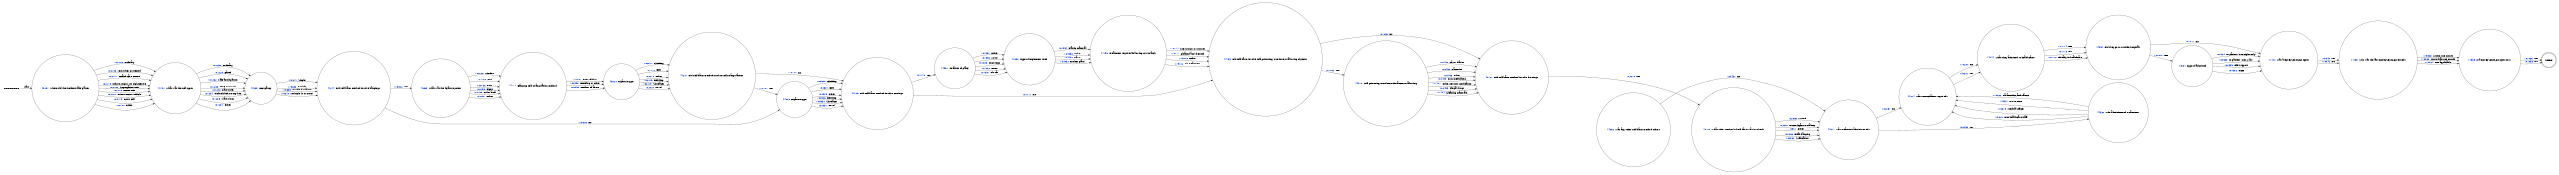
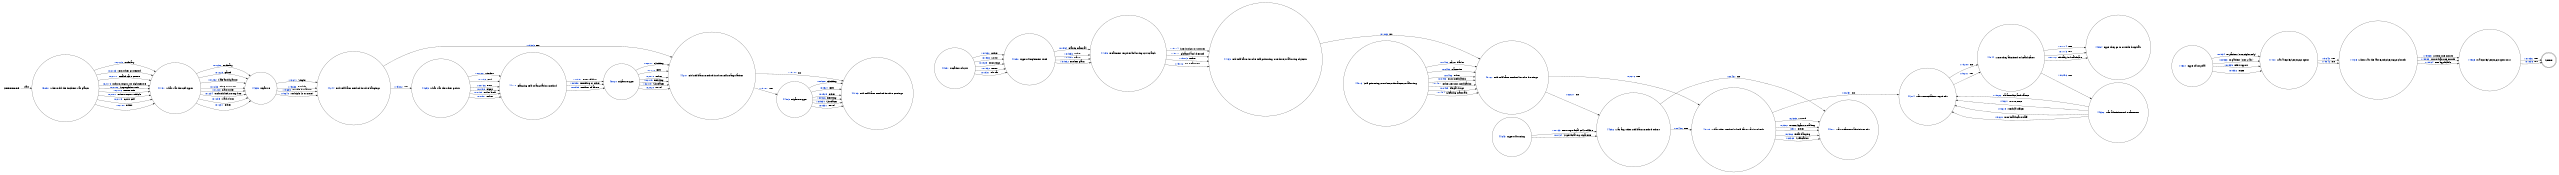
edge "44954" -> "44400": removed, label "181811 No"
node "44954": text "Did they go to outside hospital?" -> "Type they go to outside hospital?"
node "44944": text "What they admitted to healthcare?" -> "Were they admitted to healthcare?"
edge "44954" -> "44584": removed, label "181810 Yes"
node "44435": text "Who was the last F2052SH/ACCT closed?" -> "When was the last F2052SH/ACCT closed?"
node "44584": text "Type of admitted" -> "Type of hospital"
node "44991": text "Location of place" -> "Location of cuts"
edge "44733" -> "44573": removed, label "181062 Yes"
edge "44753" -> "44991": removed, label "181110 Yes"
node "NODE_NODE": label "NODE_NODE" -> "START_NODE"
node "45051": text "Where did the incident take place?" -> "Where did the incident was place?"
node "44339": text "Occupancy" -> "Ligature"
node "44653": text "What was the ligature point?" -> "What was the other point?"
edge "44753" -> "44733": removed, label "181111 No"
edge "45167" -> "44552": added, label "182617 No"
node "44332": text "Who administered treatment?" -> "Was administered treatment?"
edge "44511" -> "44214": now "45105" -> "44214"
edge "44244" -> "44583": now "44244" -> "44207"
edge "44511" -> "44332": now "44944" -> "44332"
edge "44552" -> "45105": added, label "180436 Yes"
node "44643": added
